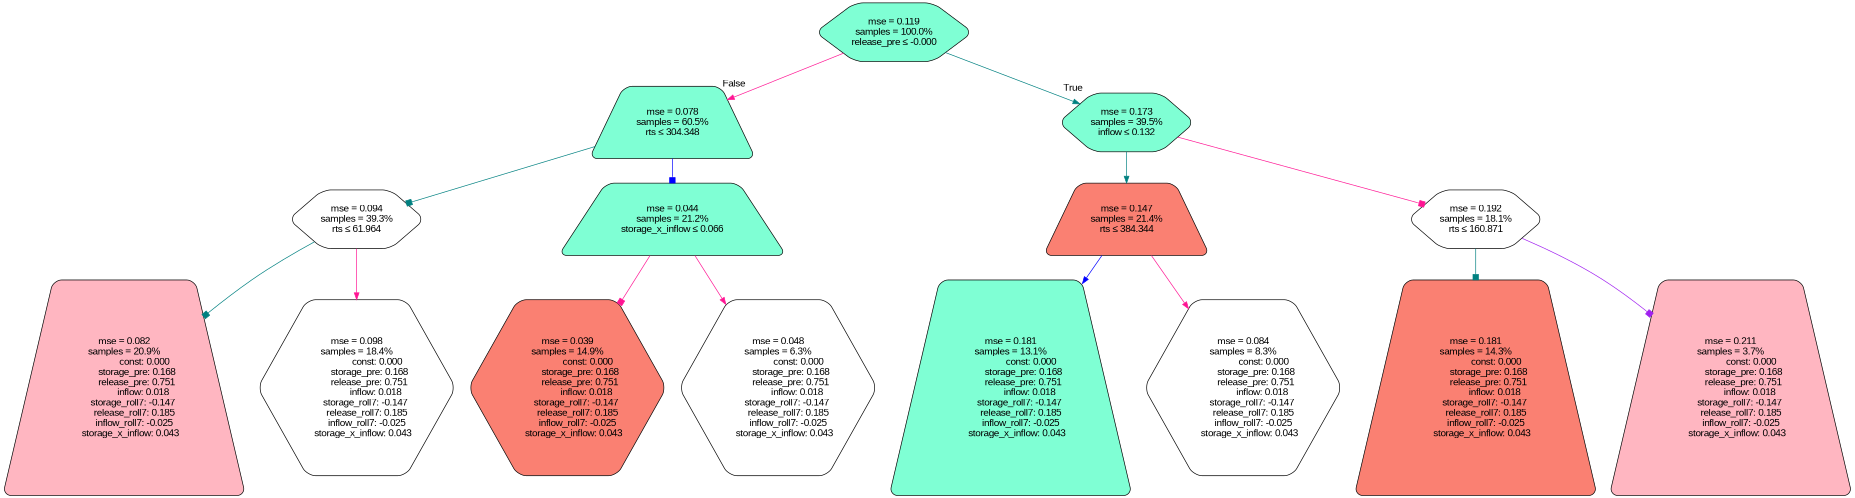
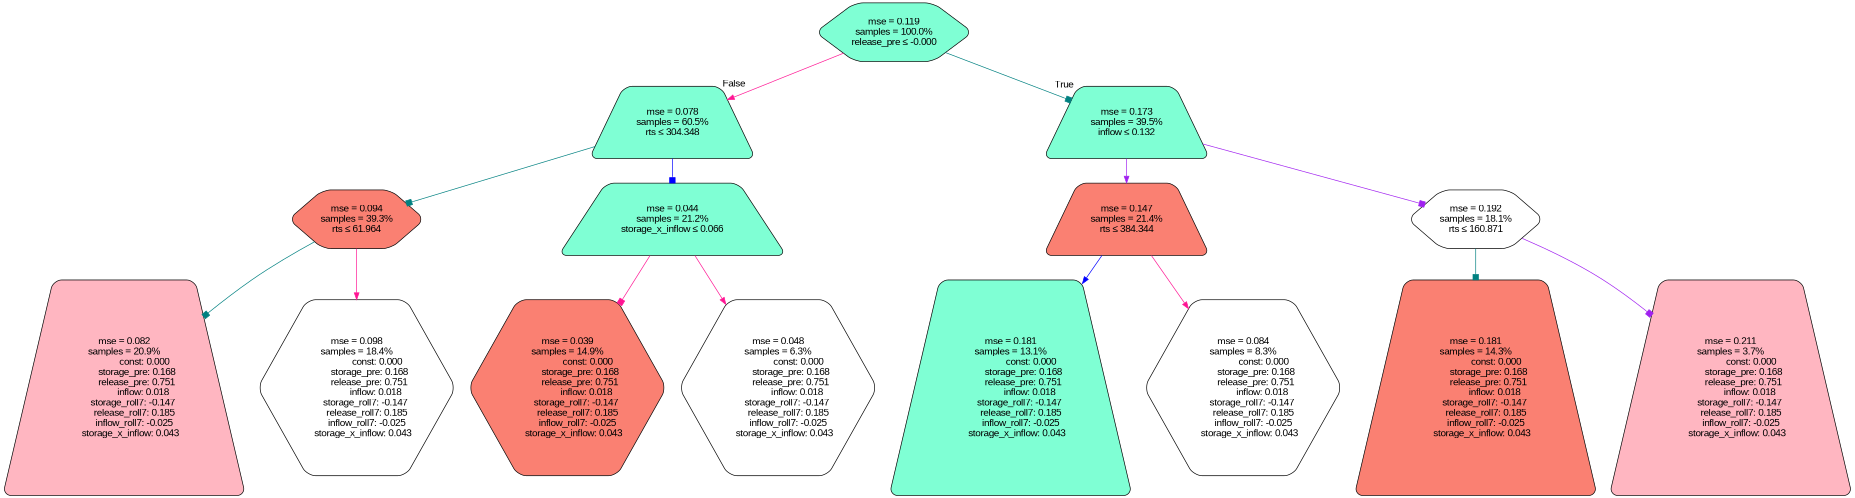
edge "mse = 0.119 samples = 100.0% release_pre ≤ -0.000" -> "mse = 0.173 samples = 39.5% inflow ≤ 0.132": arrowhead normal -> box
node "mse = 0.173 samples = 39.5% inflow ≤ 0.132": shape hexagon -> trapezium
edge "mse = 0.173 samples = 39.5% inflow ≤ 0.132" -> "mse = 0.147 samples = 21.4% rts ≤ 384.344": color teal -> purple
edge "mse = 0.173 samples = 39.5% inflow ≤ 0.132" -> "mse = 0.192 samples = 18.1% rts ≤ 160.871": color deeppink -> purple
node "mse = 0.094 samples = 39.3% rts ≤ 61.964": fillcolor white -> salmon
